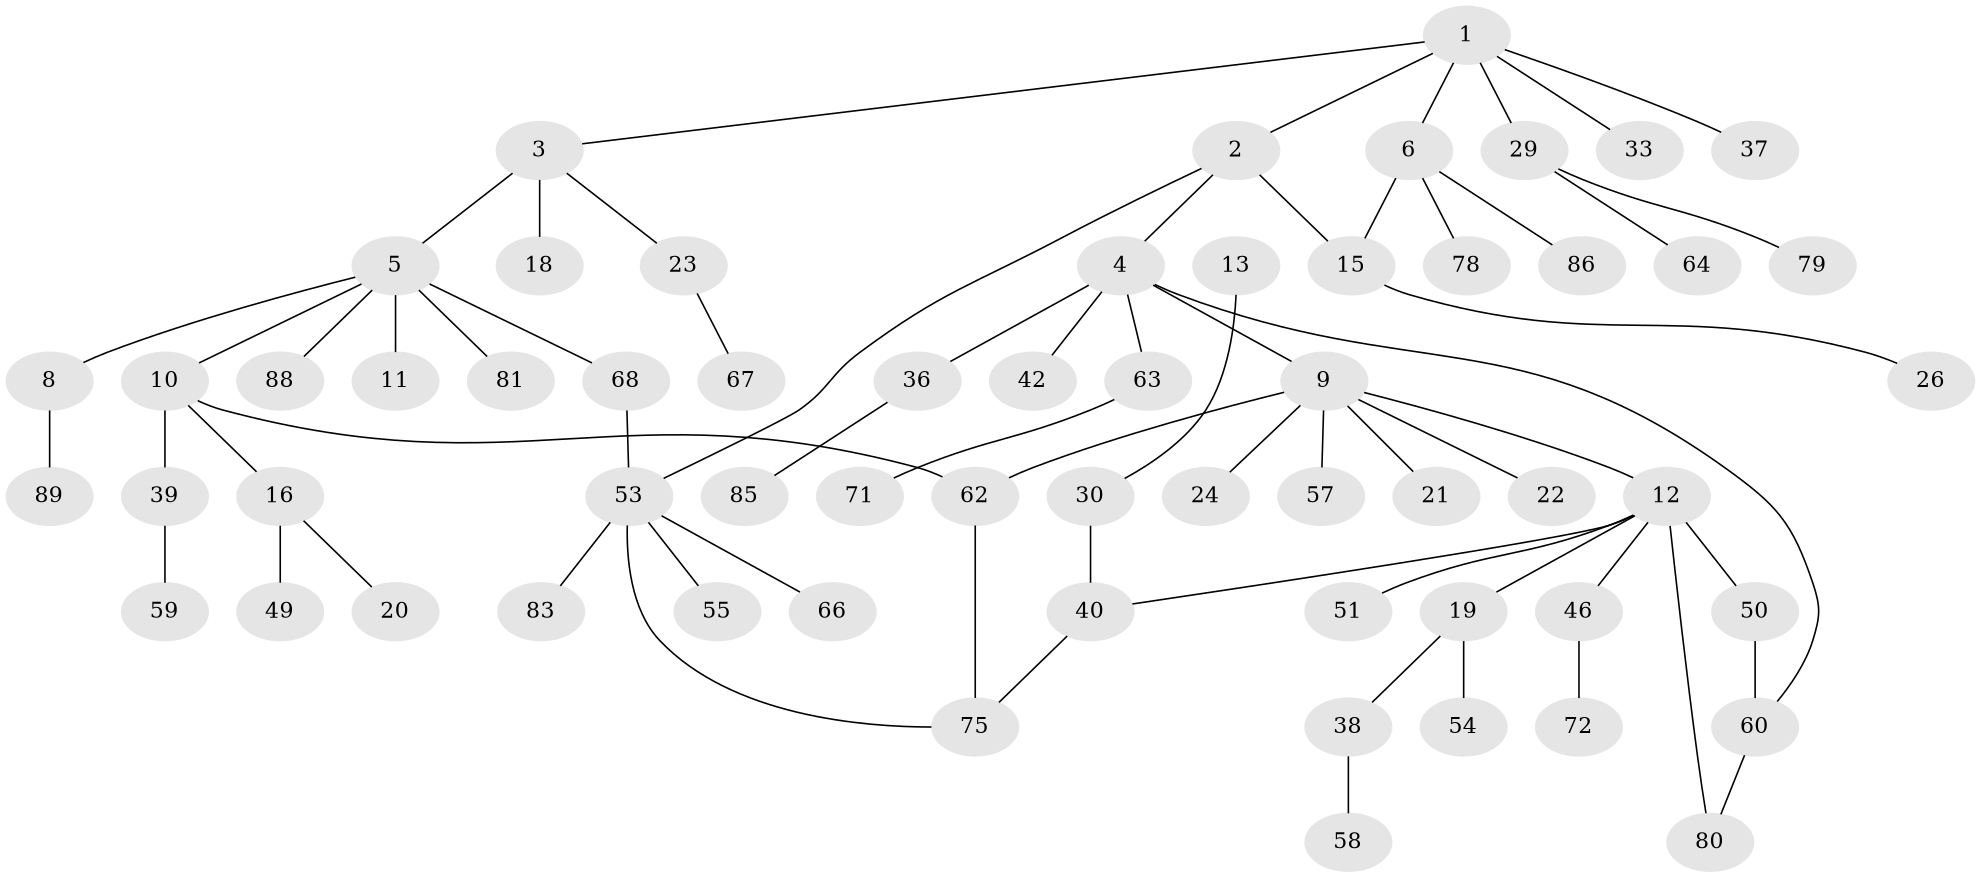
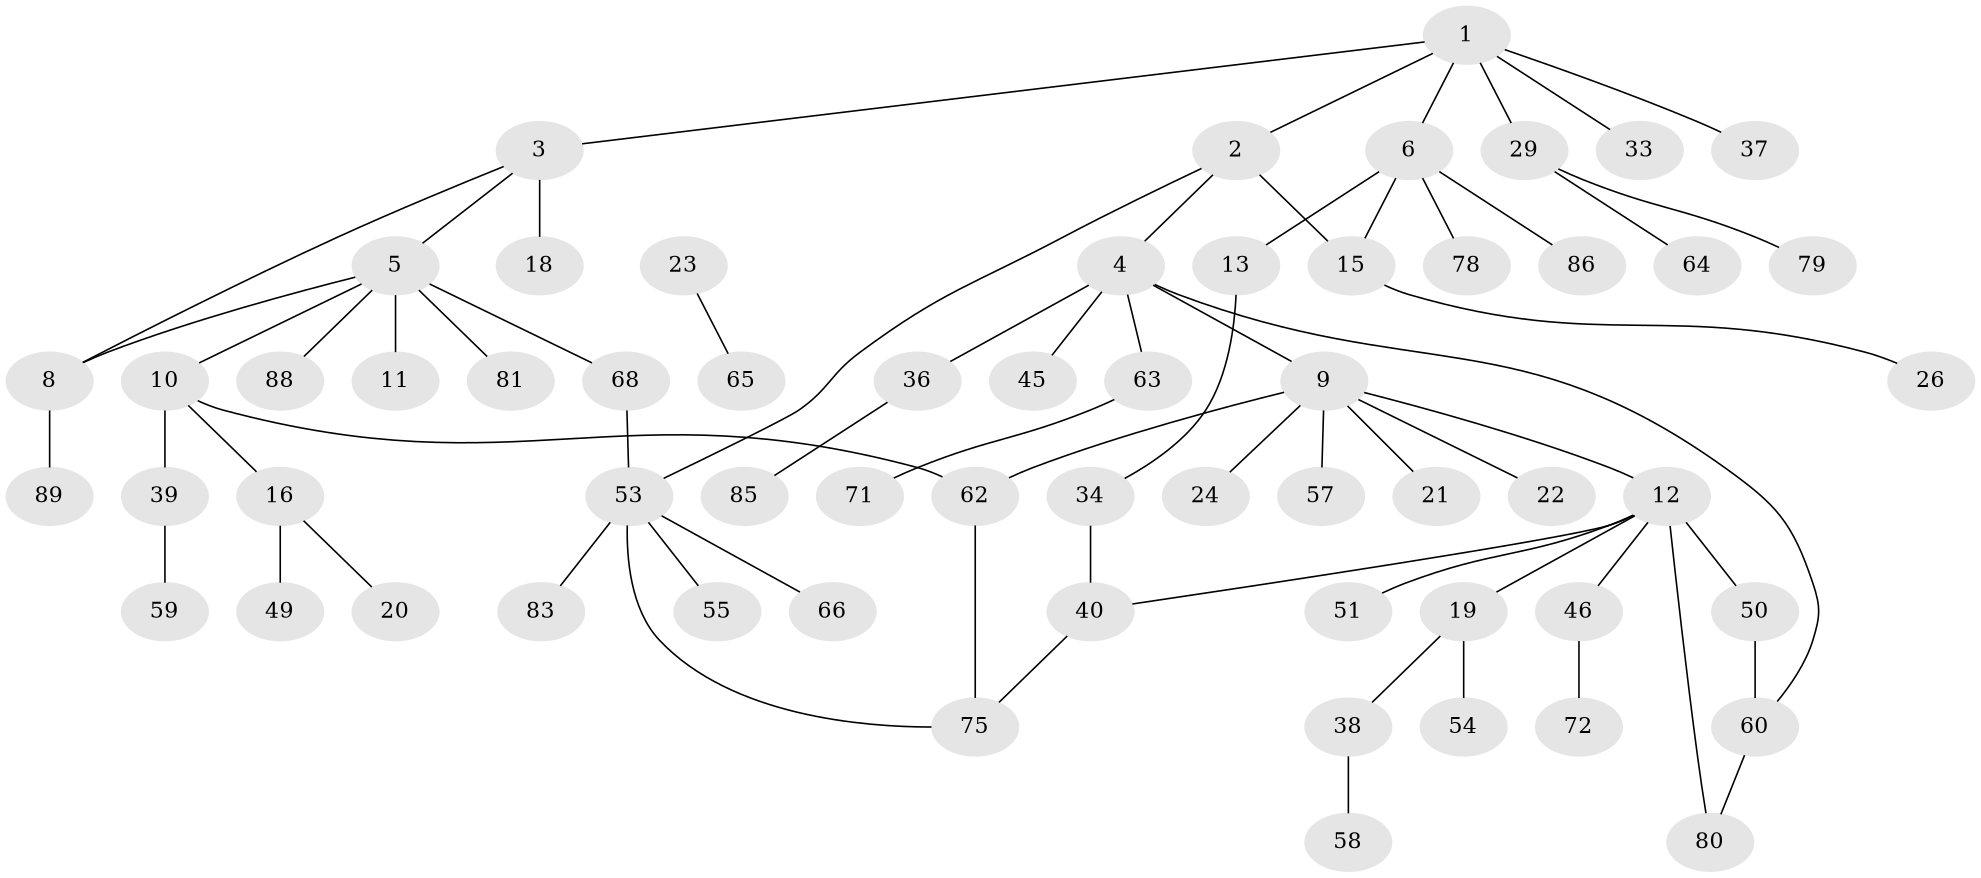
edge "3" -- "23": now "3" -- "8"
edge "6" -- "13": added
node "67": label "67" -> "65"
node "42": label "42" -> "45"
node "30": label "30" -> "34"
